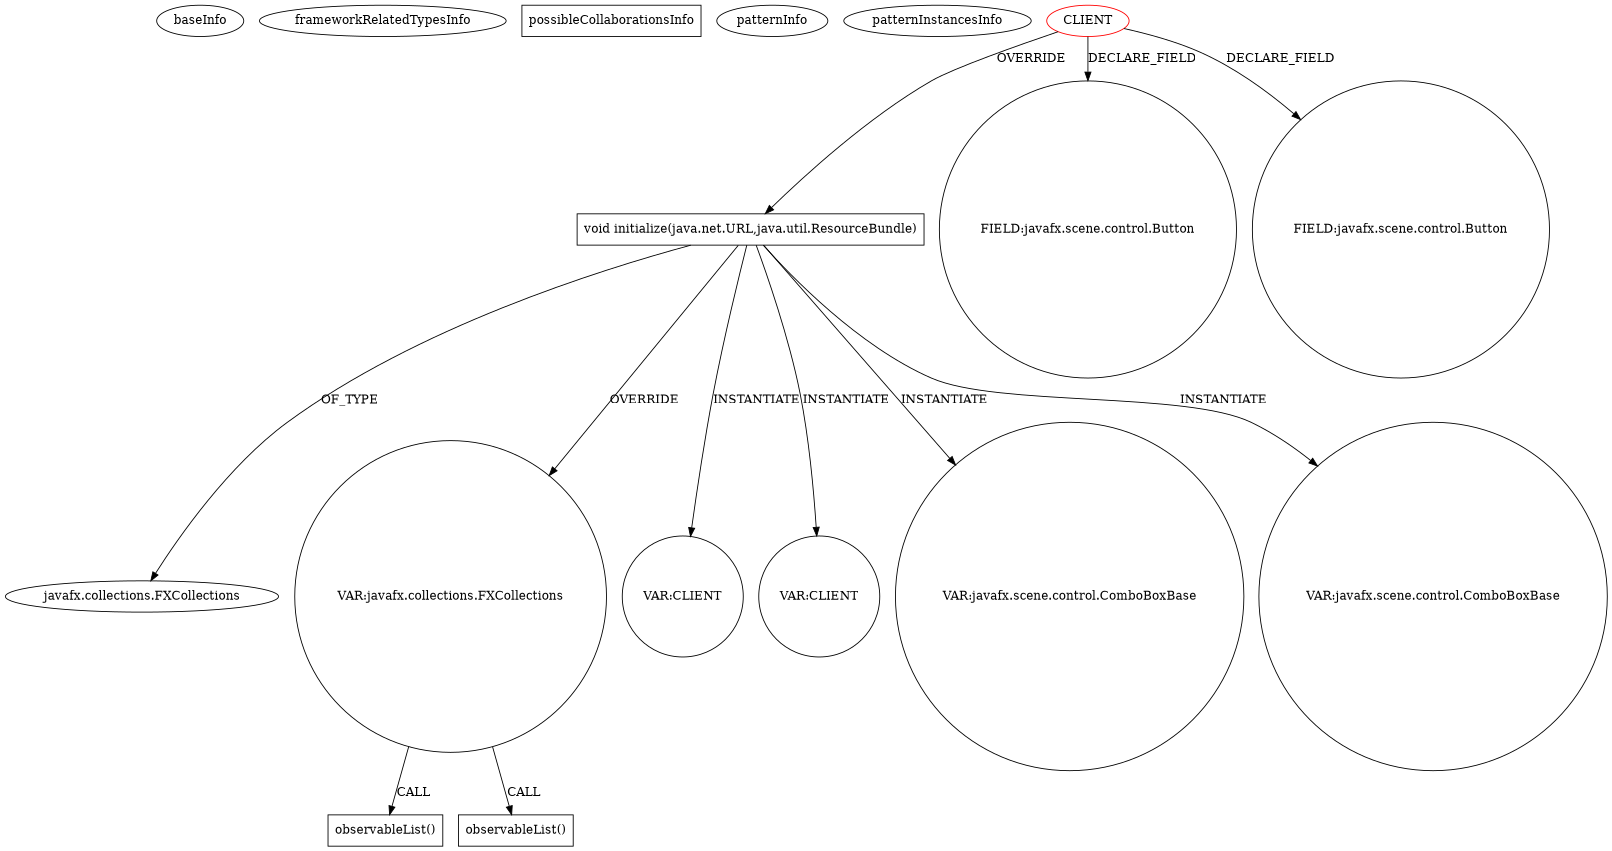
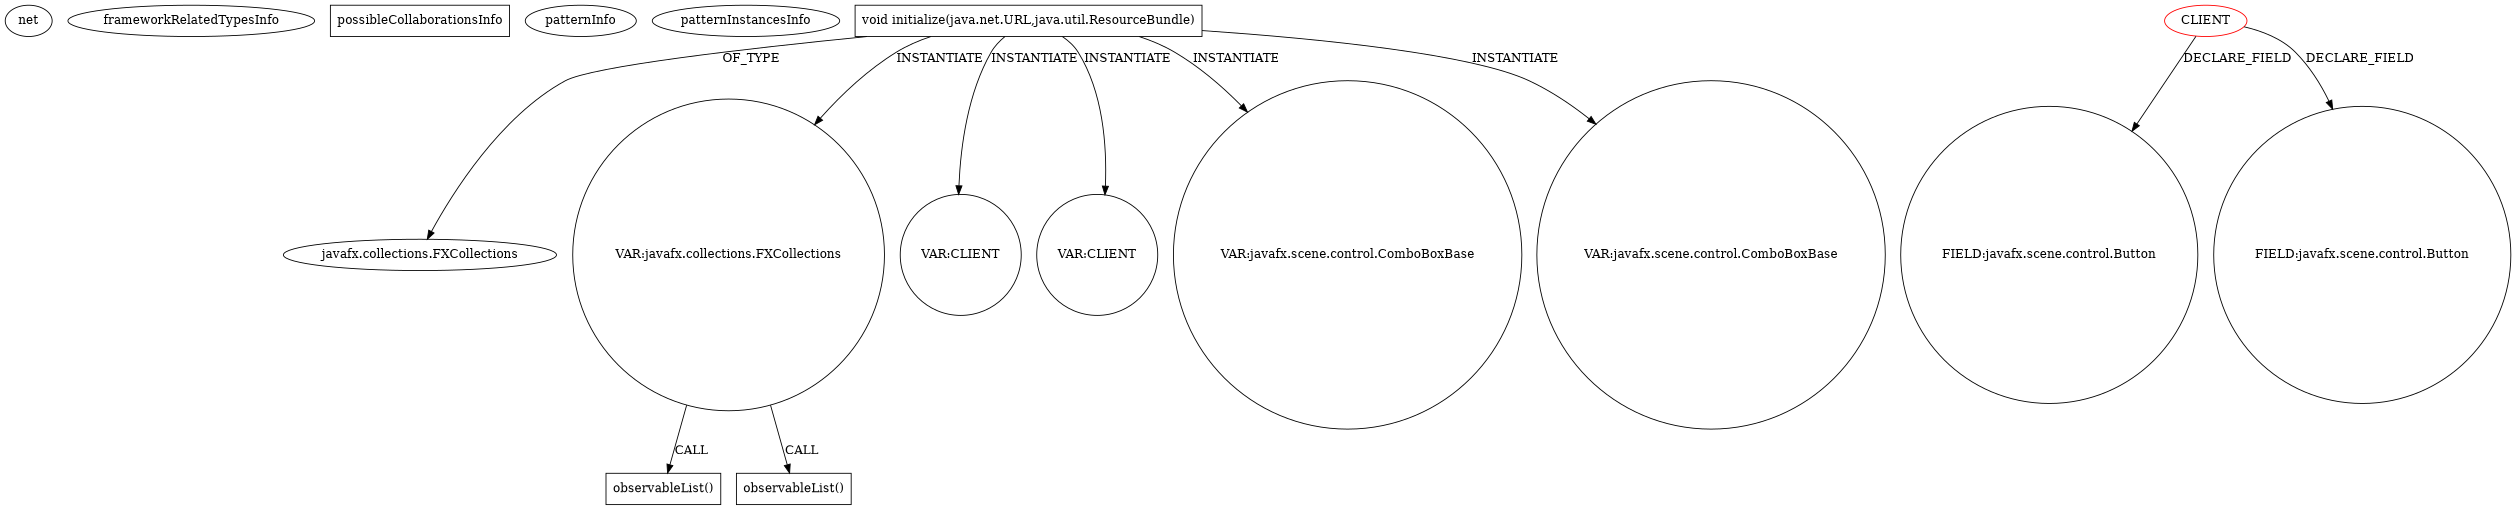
node "baseInfo": label "baseInfo" -> "net"
edge "CLIENT" -> "void initialize(java.net.URL,java.util.ResourceBundle)": removed, label "OVERRIDE"
edge "void initialize(java.net.URL,java.util.ResourceBundle)" -> "VAR:javafx.collections.FXCollections": label "OVERRIDE" -> "INSTANTIATE"
